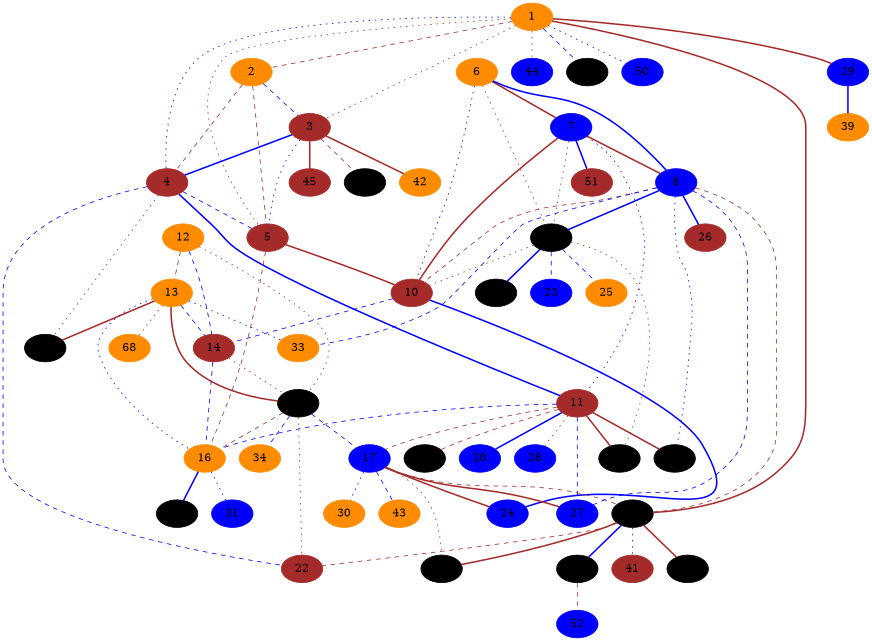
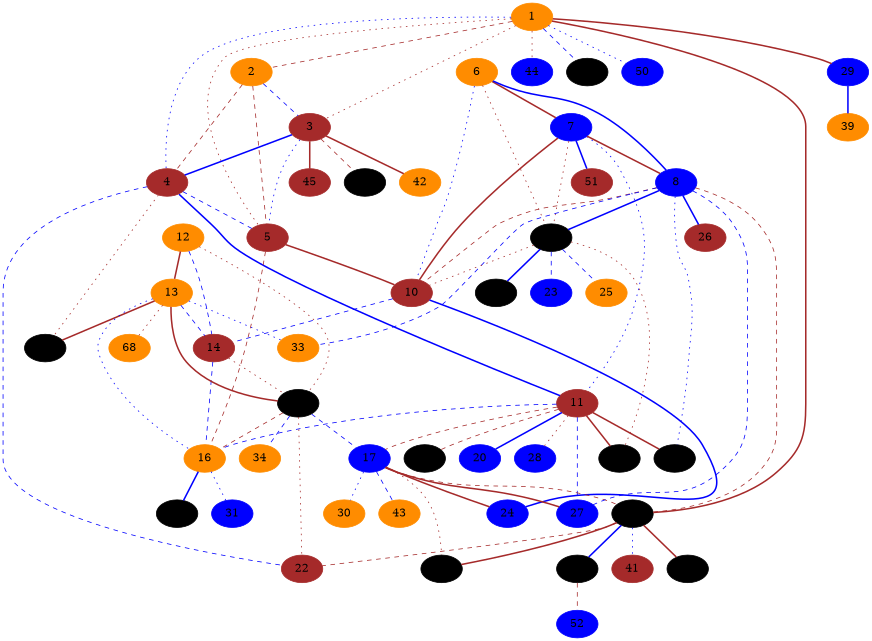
edge "12" -- "13": style dashed -> bold
